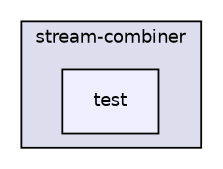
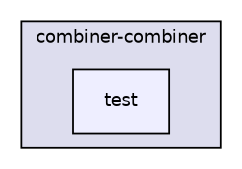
cluster "stream-combiner": label "stream-combiner" -> "combiner-combiner"
